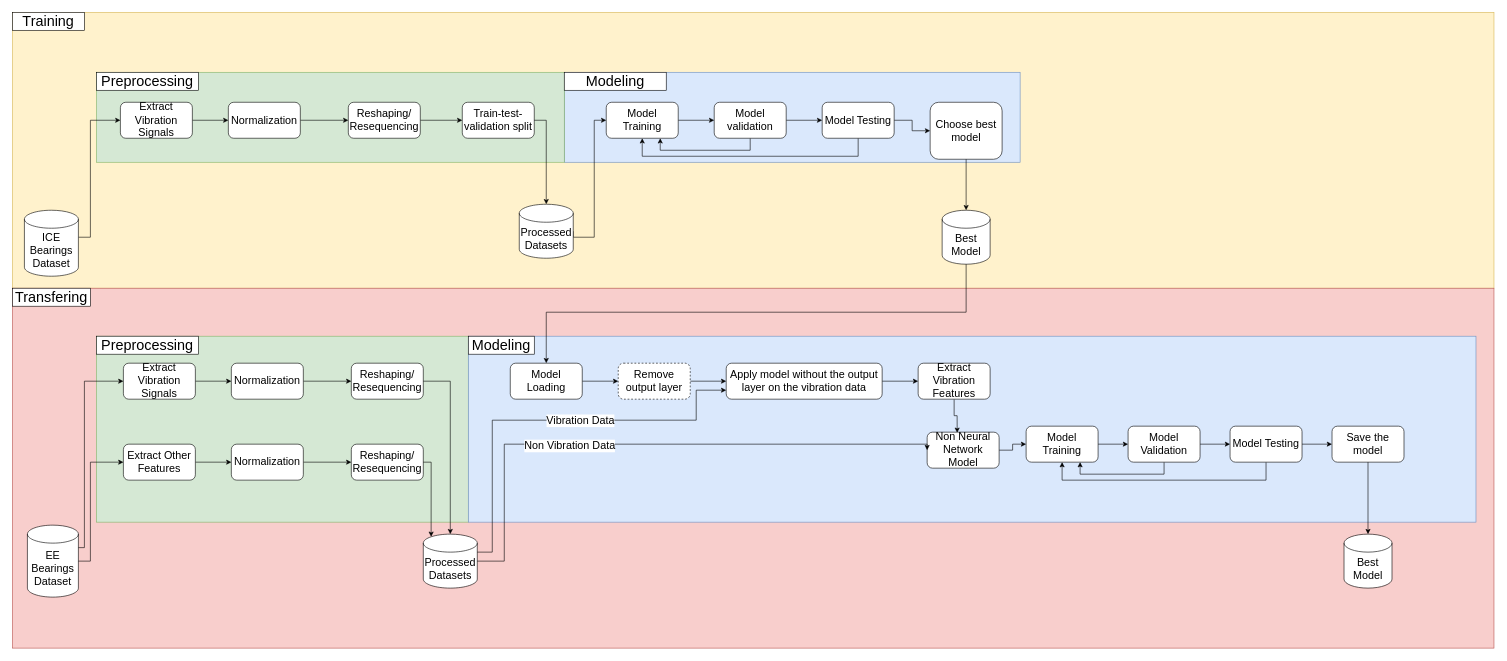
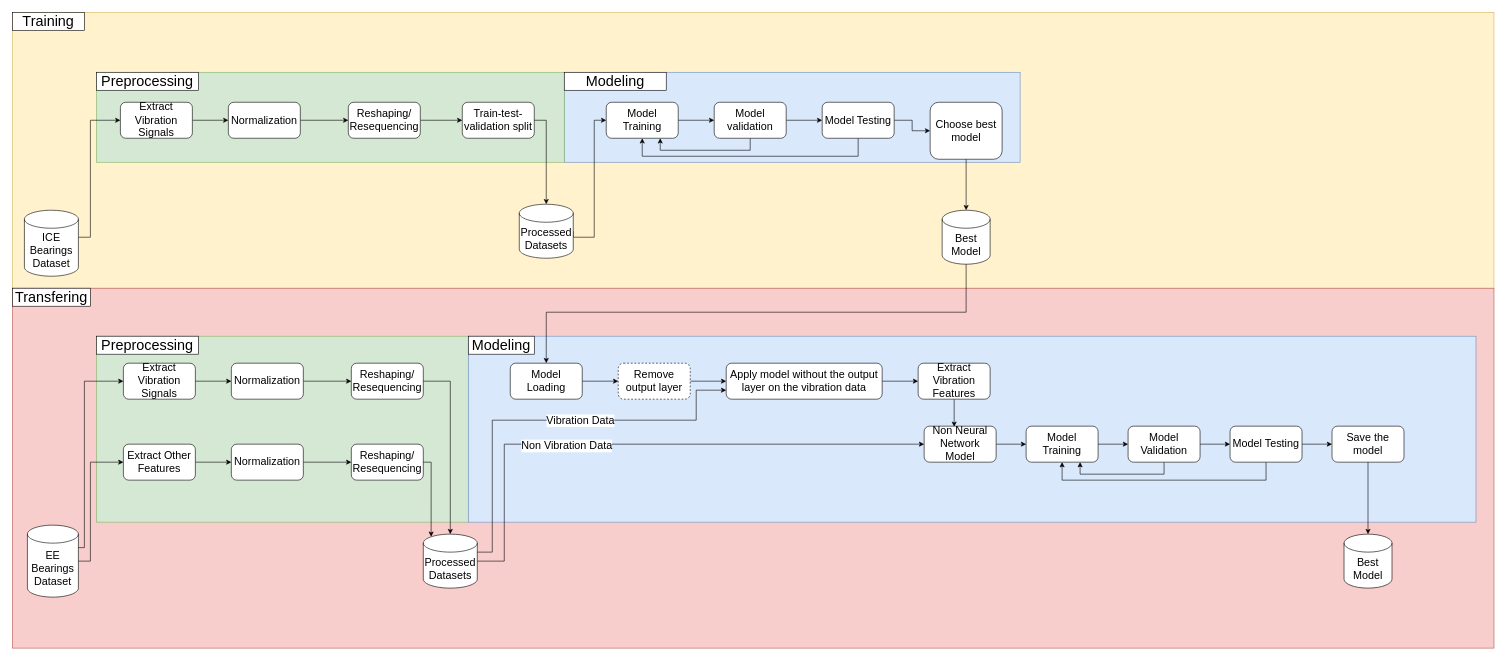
node "Non Neural Network Model": moved (963, 450) -> (960, 444)
